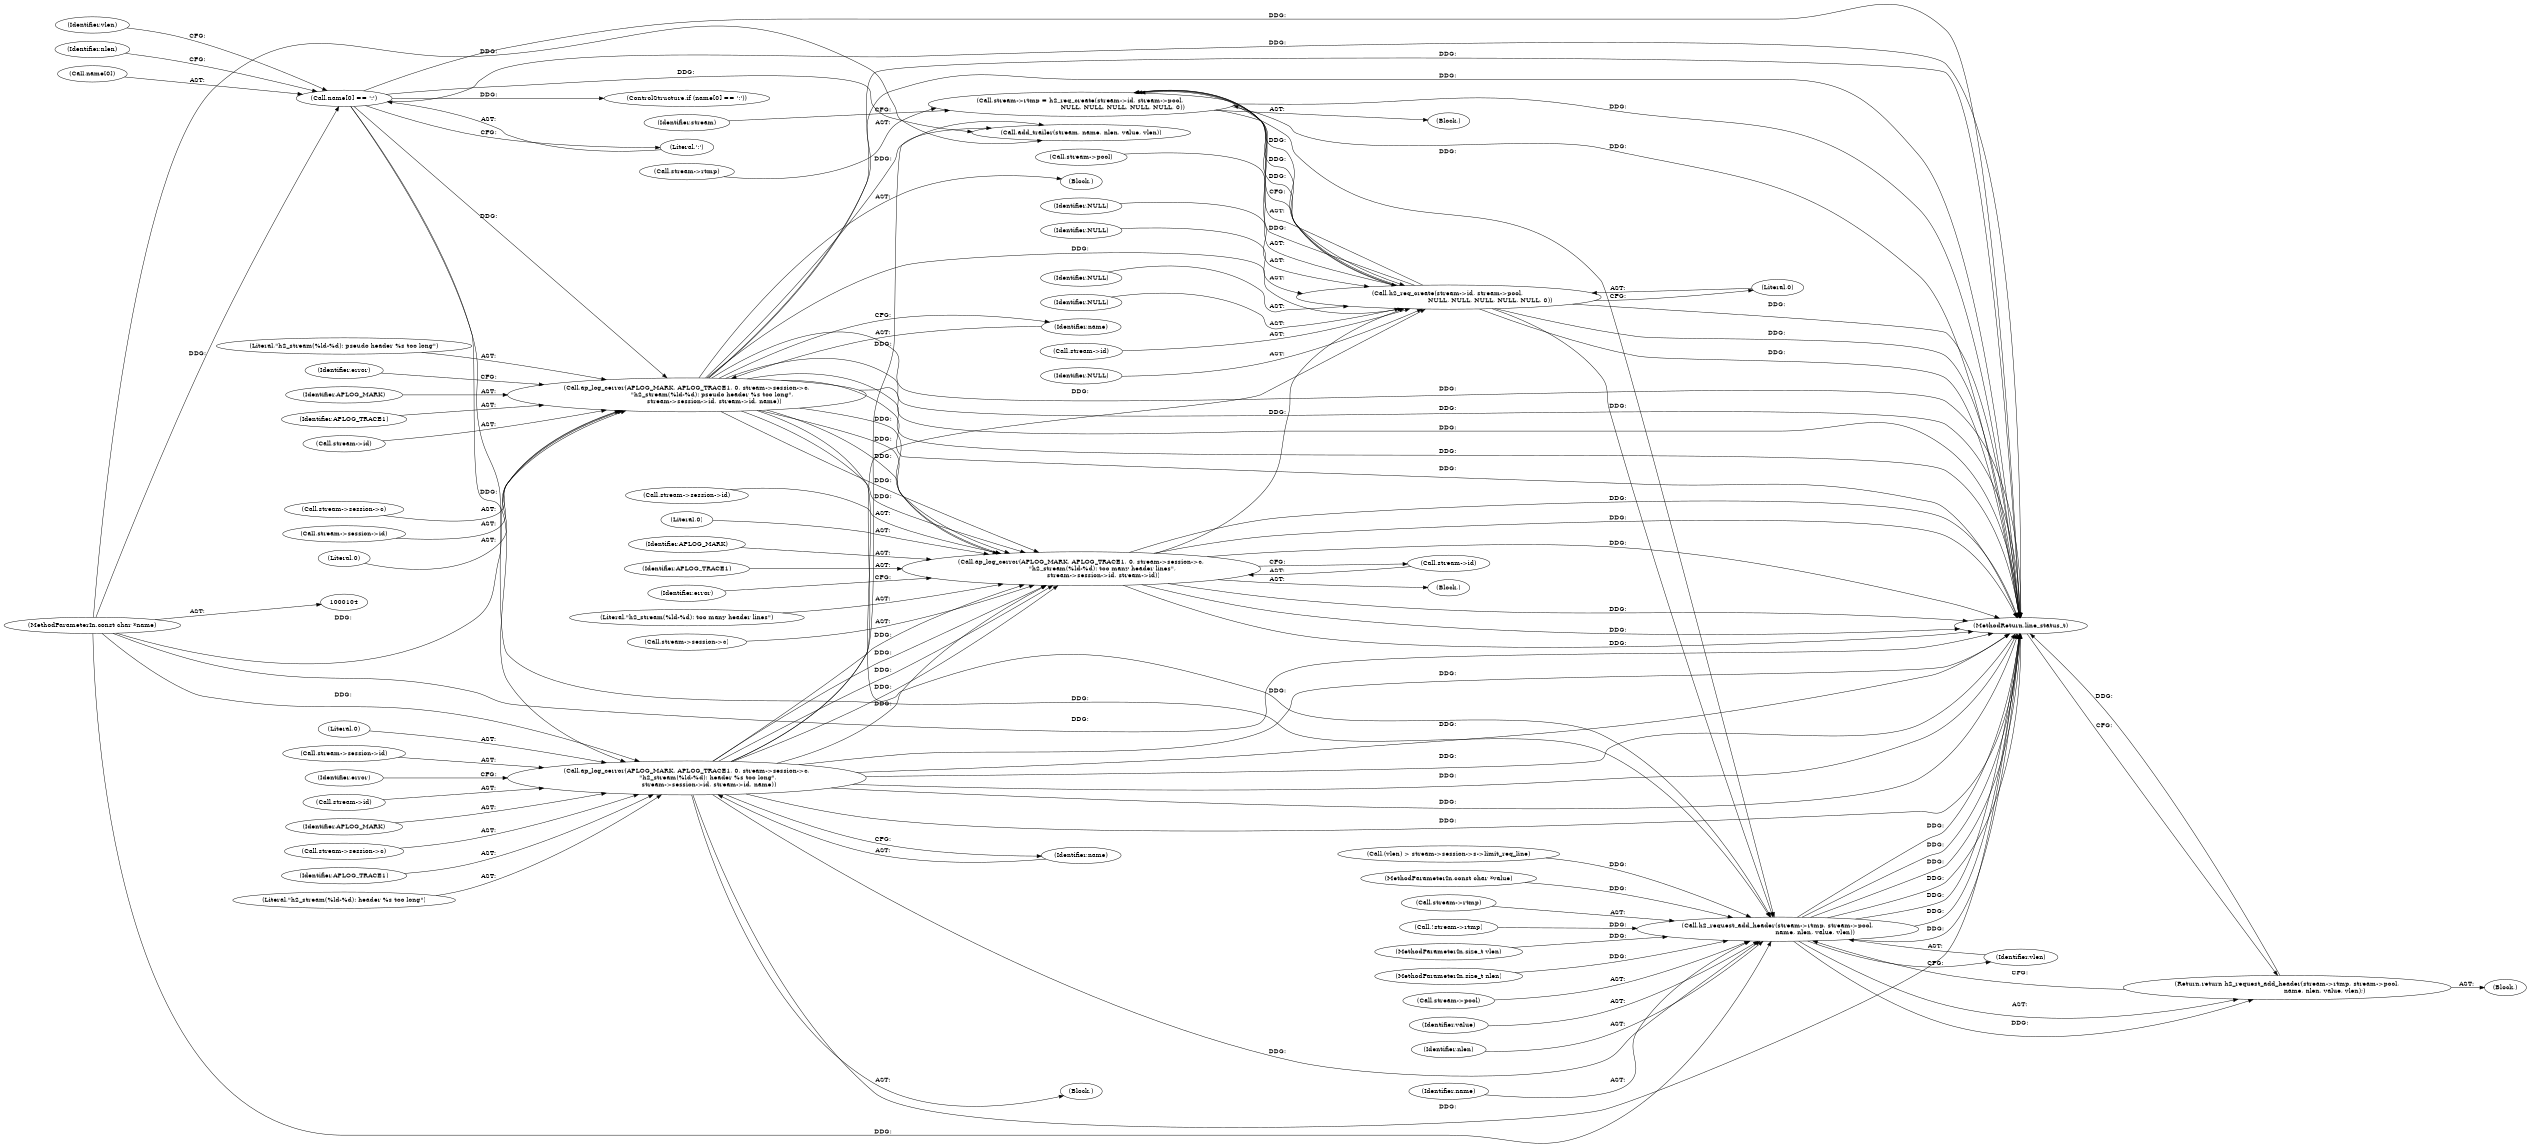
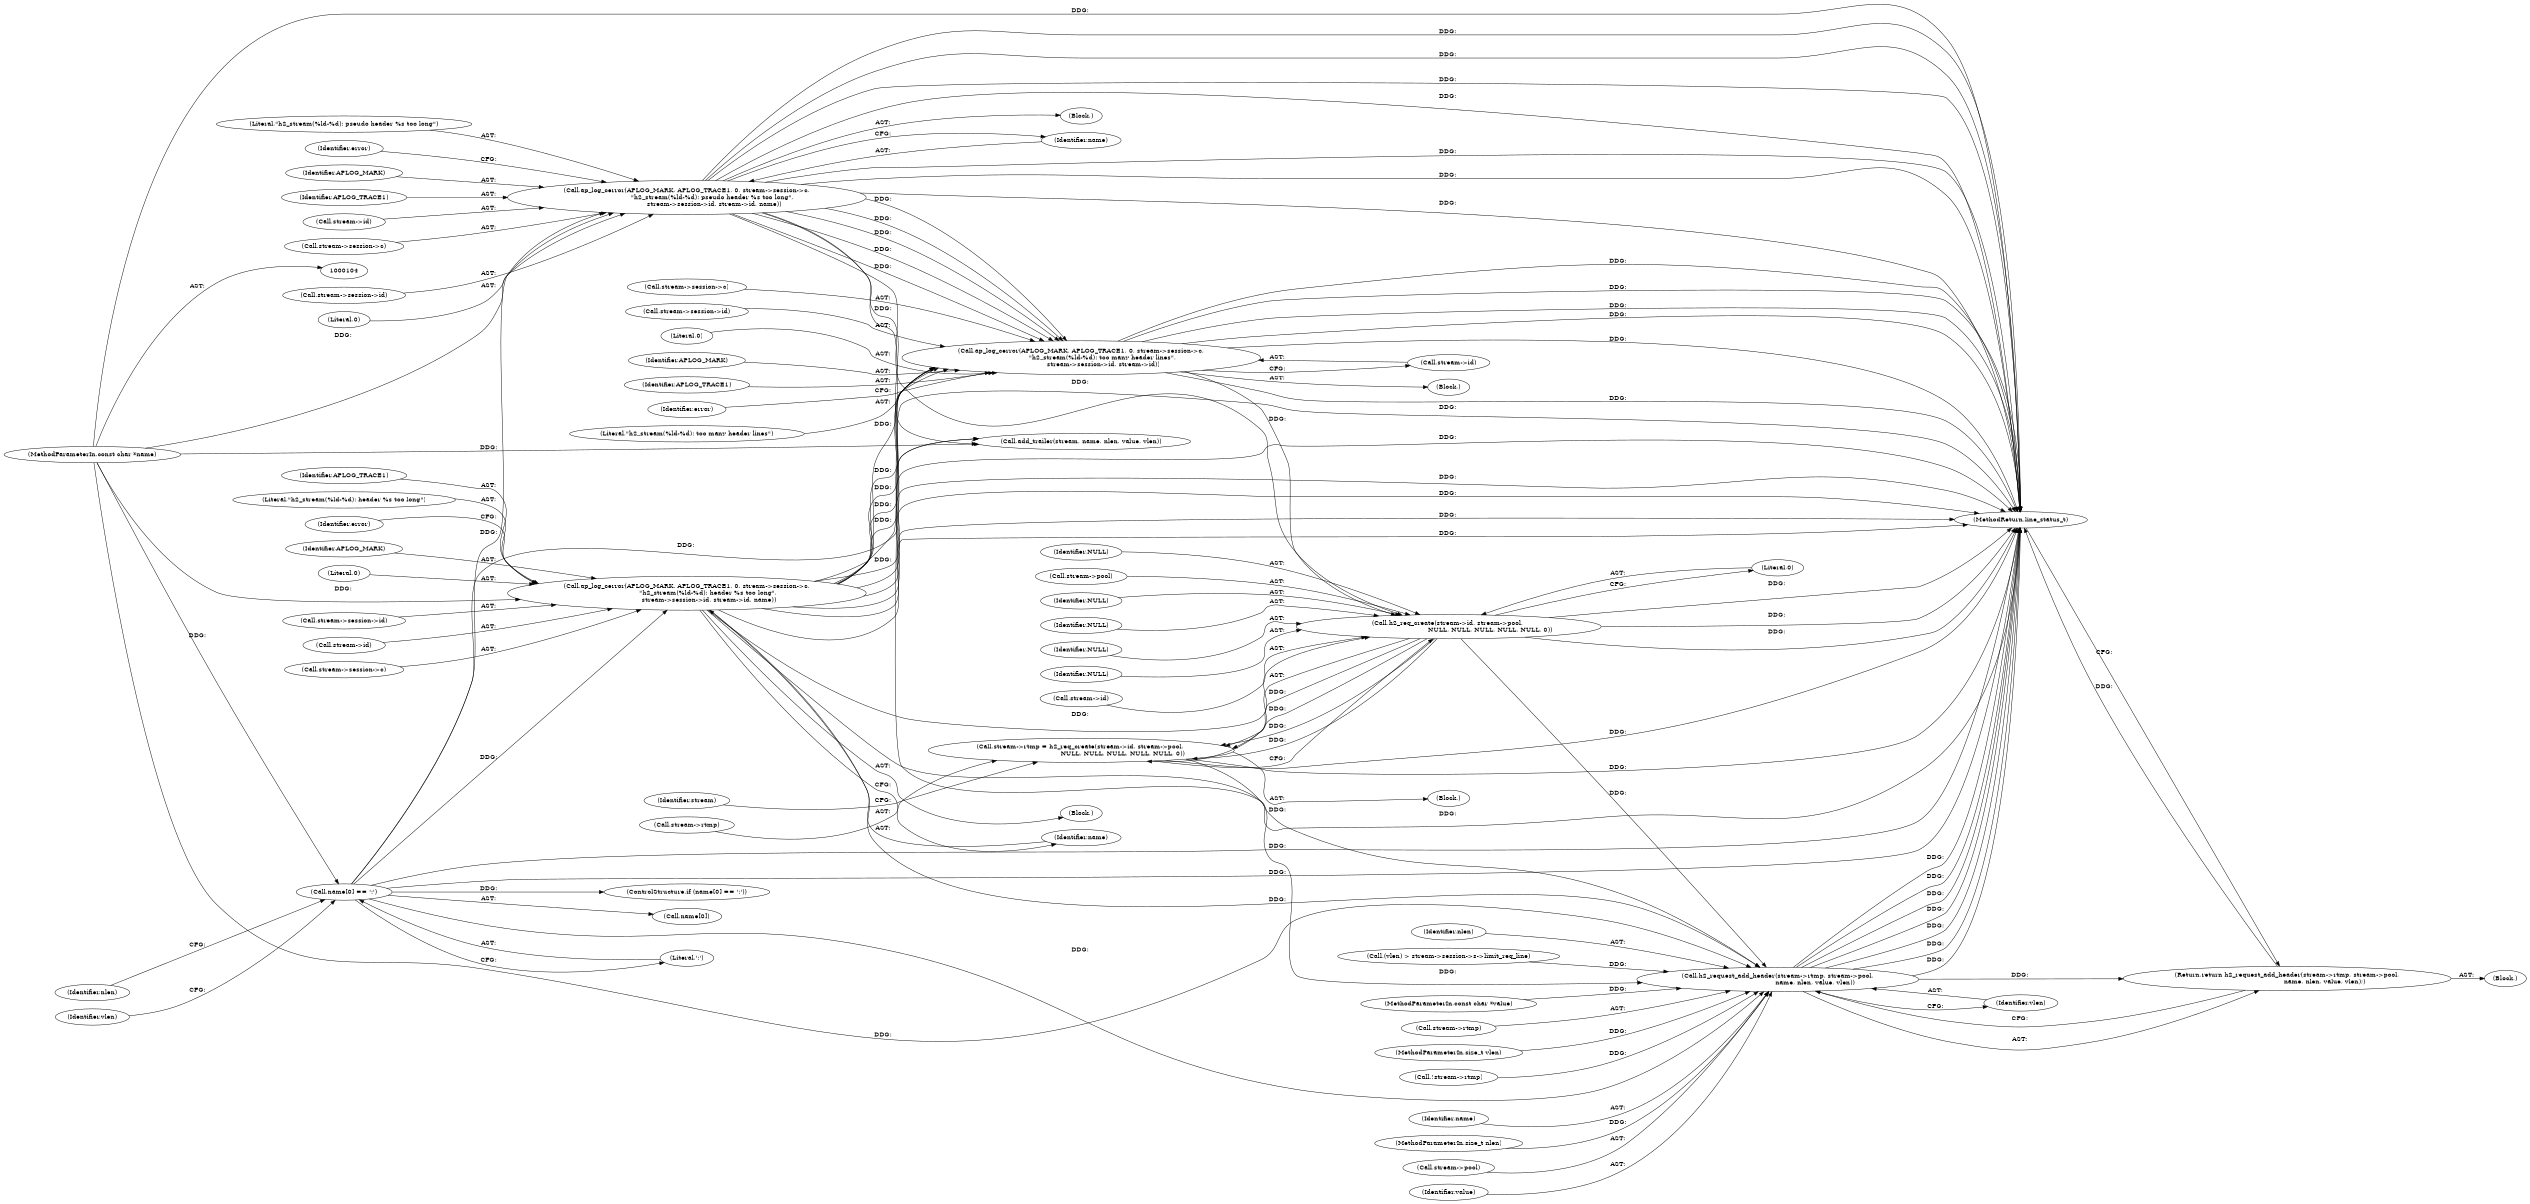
edge "(Call,name[0])" -> "(Call,name[0] == ':')": reversed
